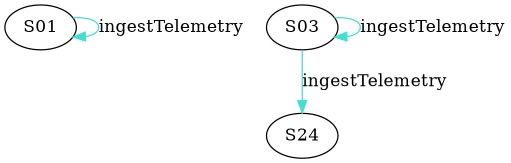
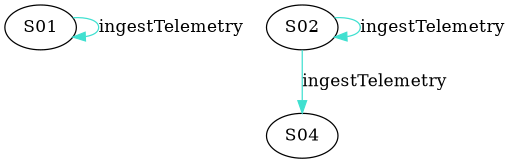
node "S03": label "S03" -> "S02"
node "S24": label "S24" -> "S04"
